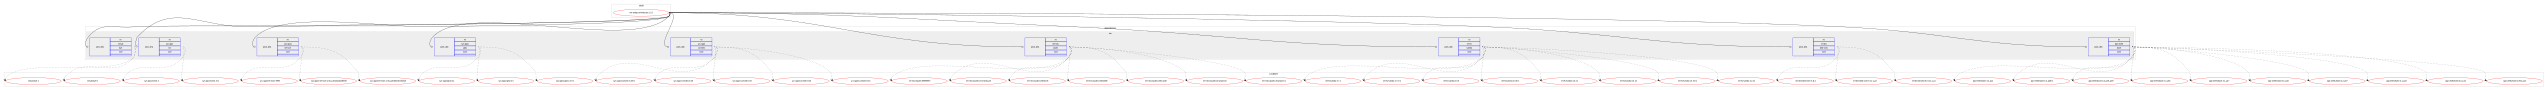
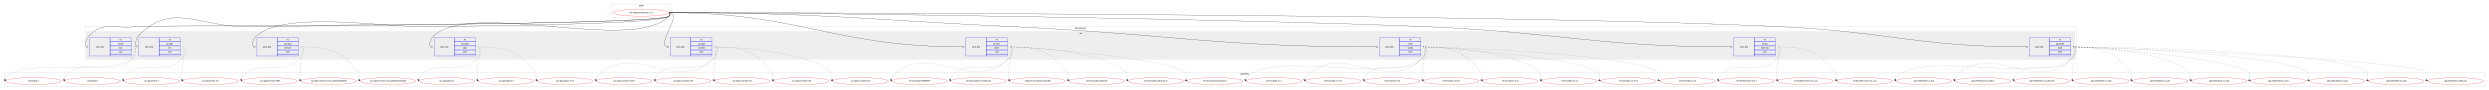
node "net-misc/iputils-20161105": label "net-misc/iputils-20161105" -> "analyzer-misc/iputils-20161105"
node "net-misc/iputils-20160308": removed
